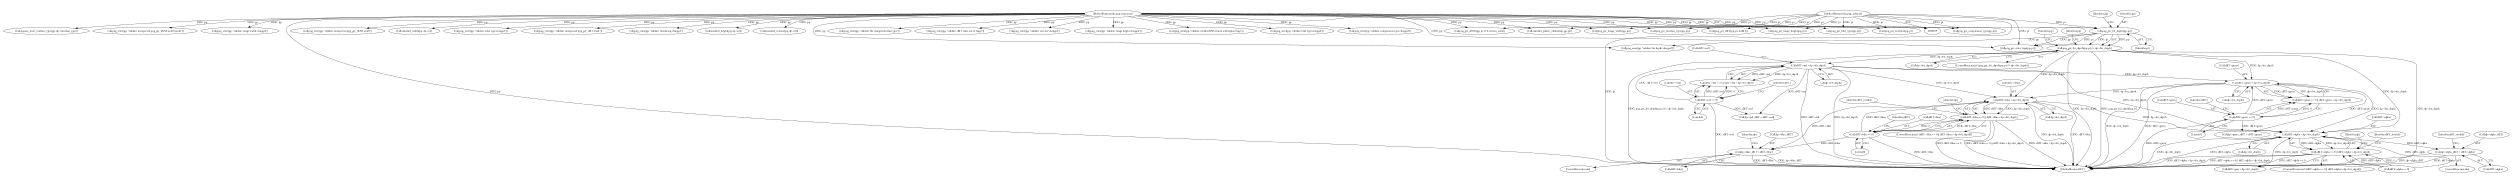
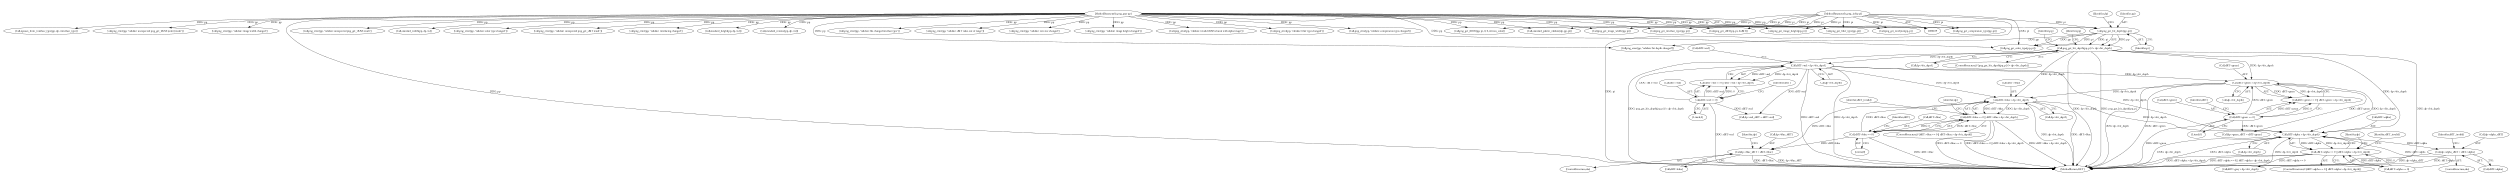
node "(MethodParameterIn,png_structp pp)": label "(MethodParameterIn,png_structp pp)" -> "(MethodParameterIn,png_gray pp)"
edge "(Call,sBIT->alpha == 0 || sBIT->alpha > dp->bit_depth)" -> "(Call,sBIT->gray > dp->bit_depth)": now "(Call,sBIT->alpha == 0 || sBIT->alpha > dp->bit_depth)" -> "(Call,sBIT->alpha == 0)"
